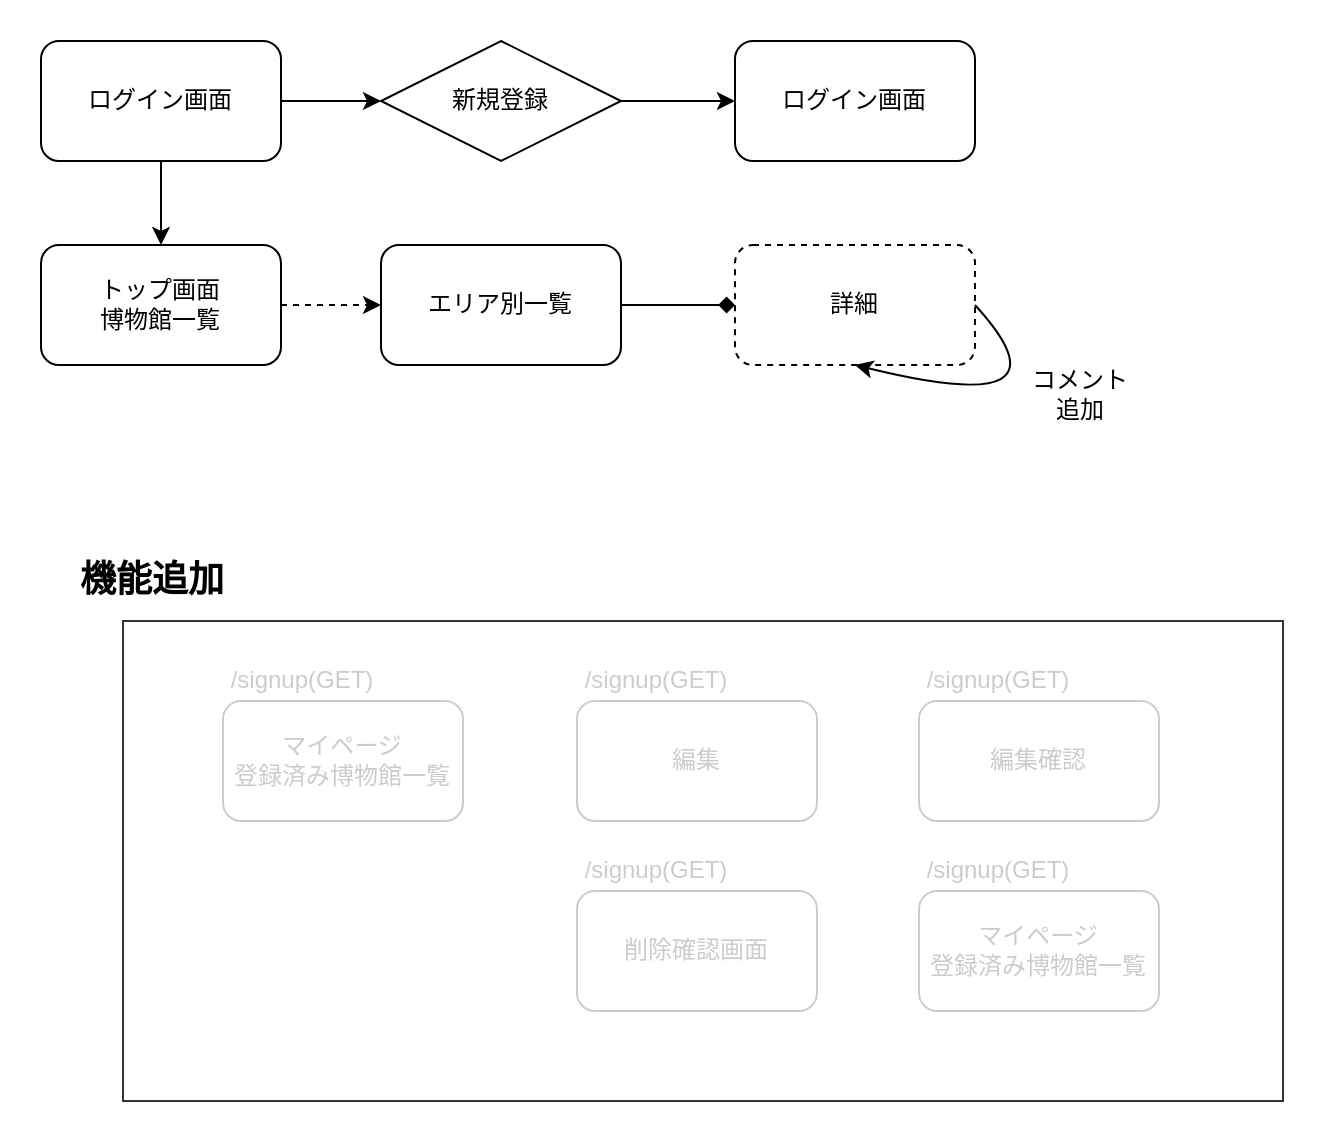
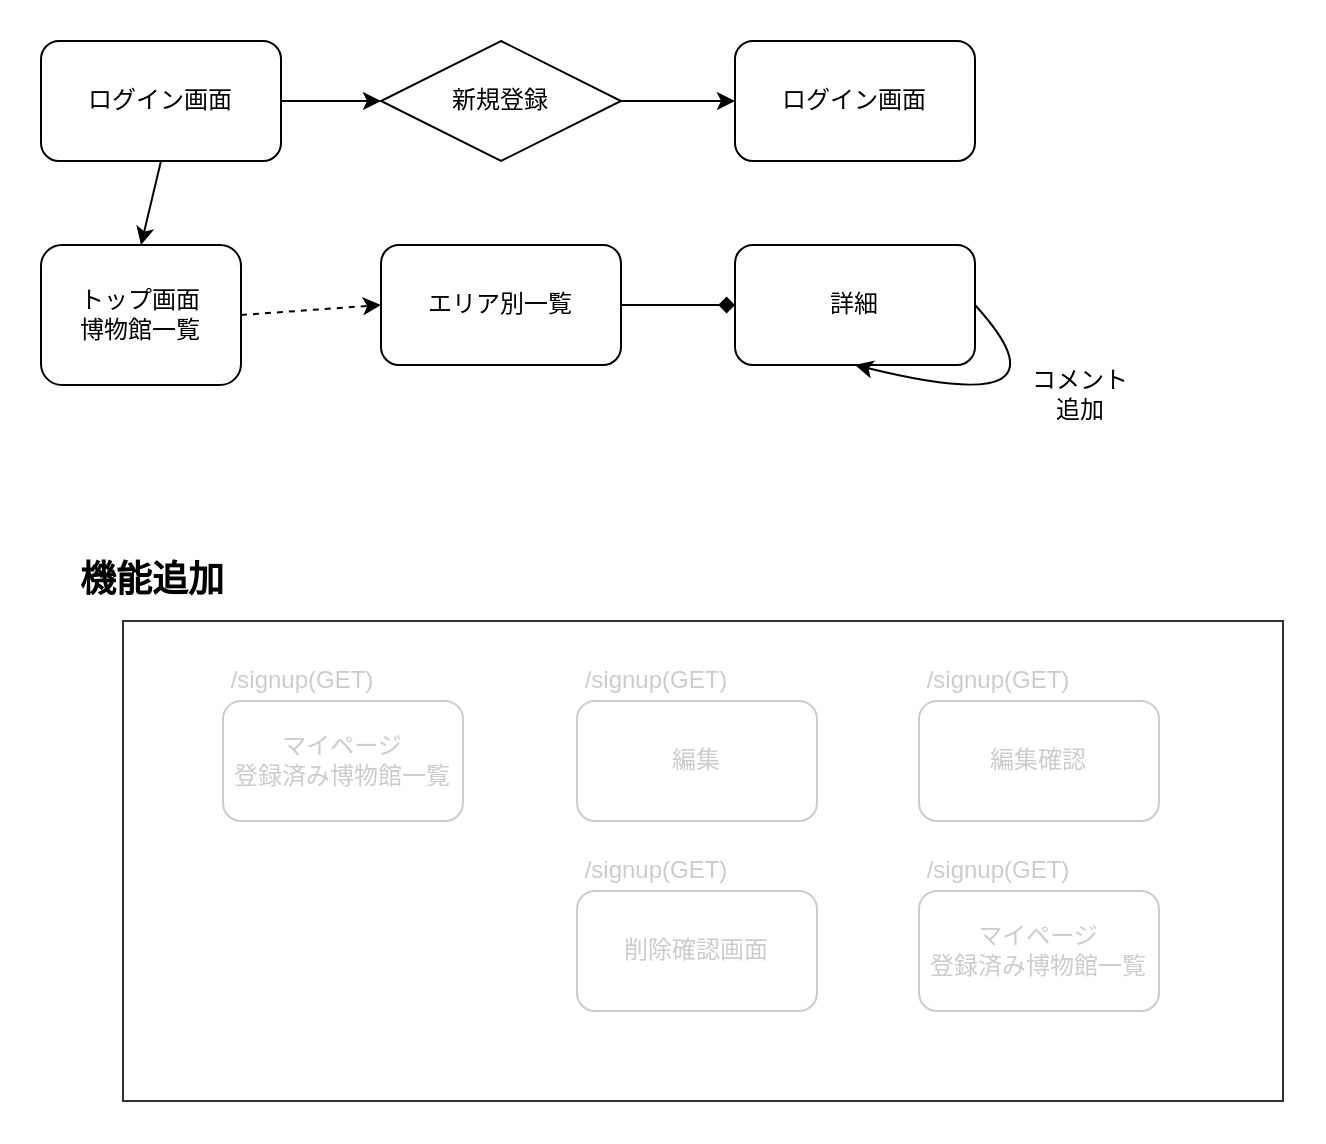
node "トップ画面 博物館一覧": size 240x120 -> 200x140
node "詳細": style dashed -> solid
